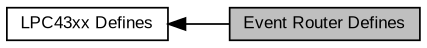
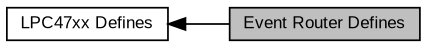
node "LPC43xx Defines": label "LPC43xx Defines" -> "LPC47xx Defines"
